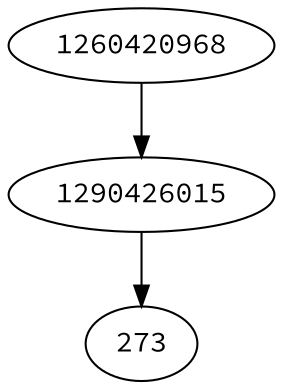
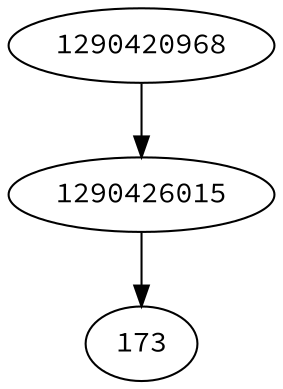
node "1260420968": label "1260420968" -> "1290420968"
node "273": label "273" -> "173"
